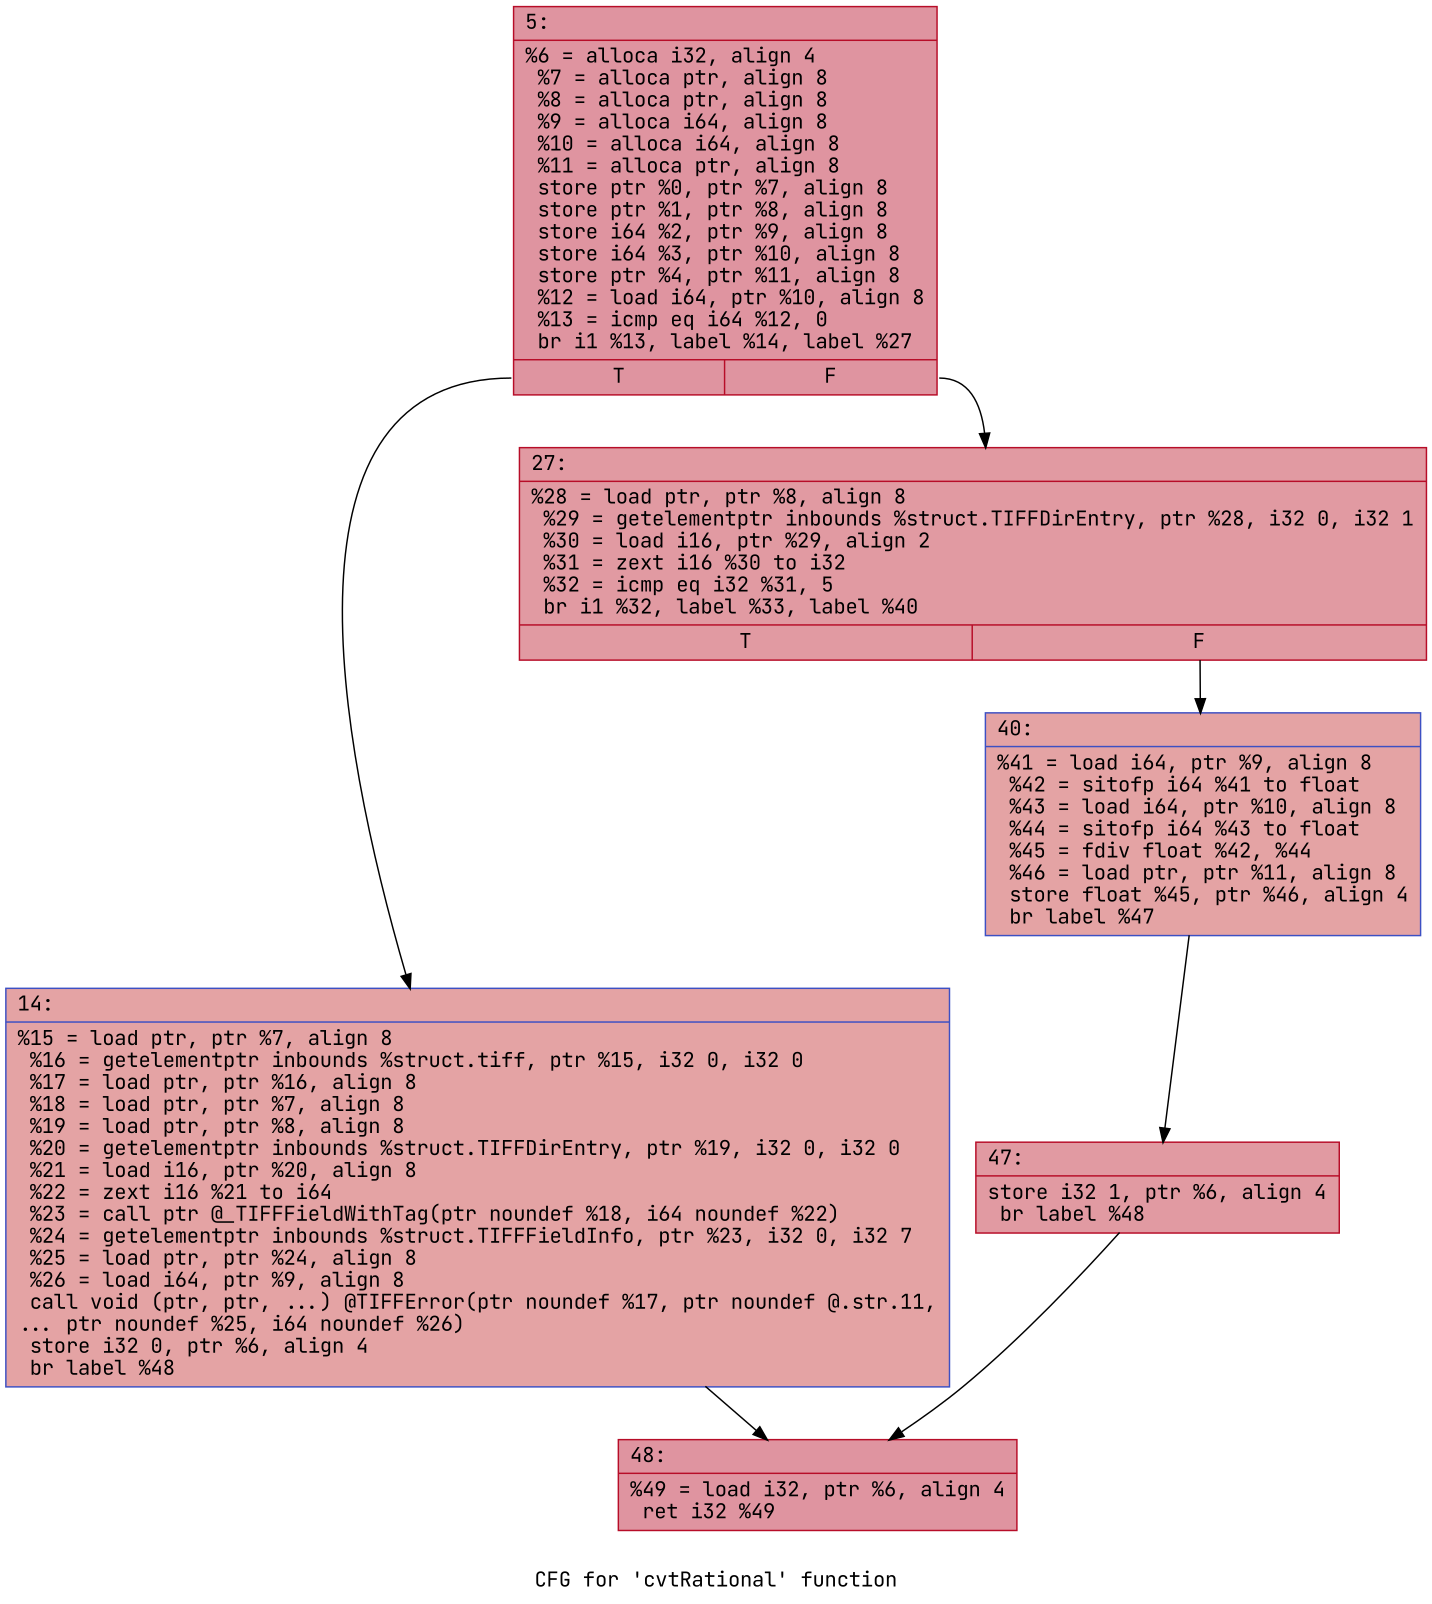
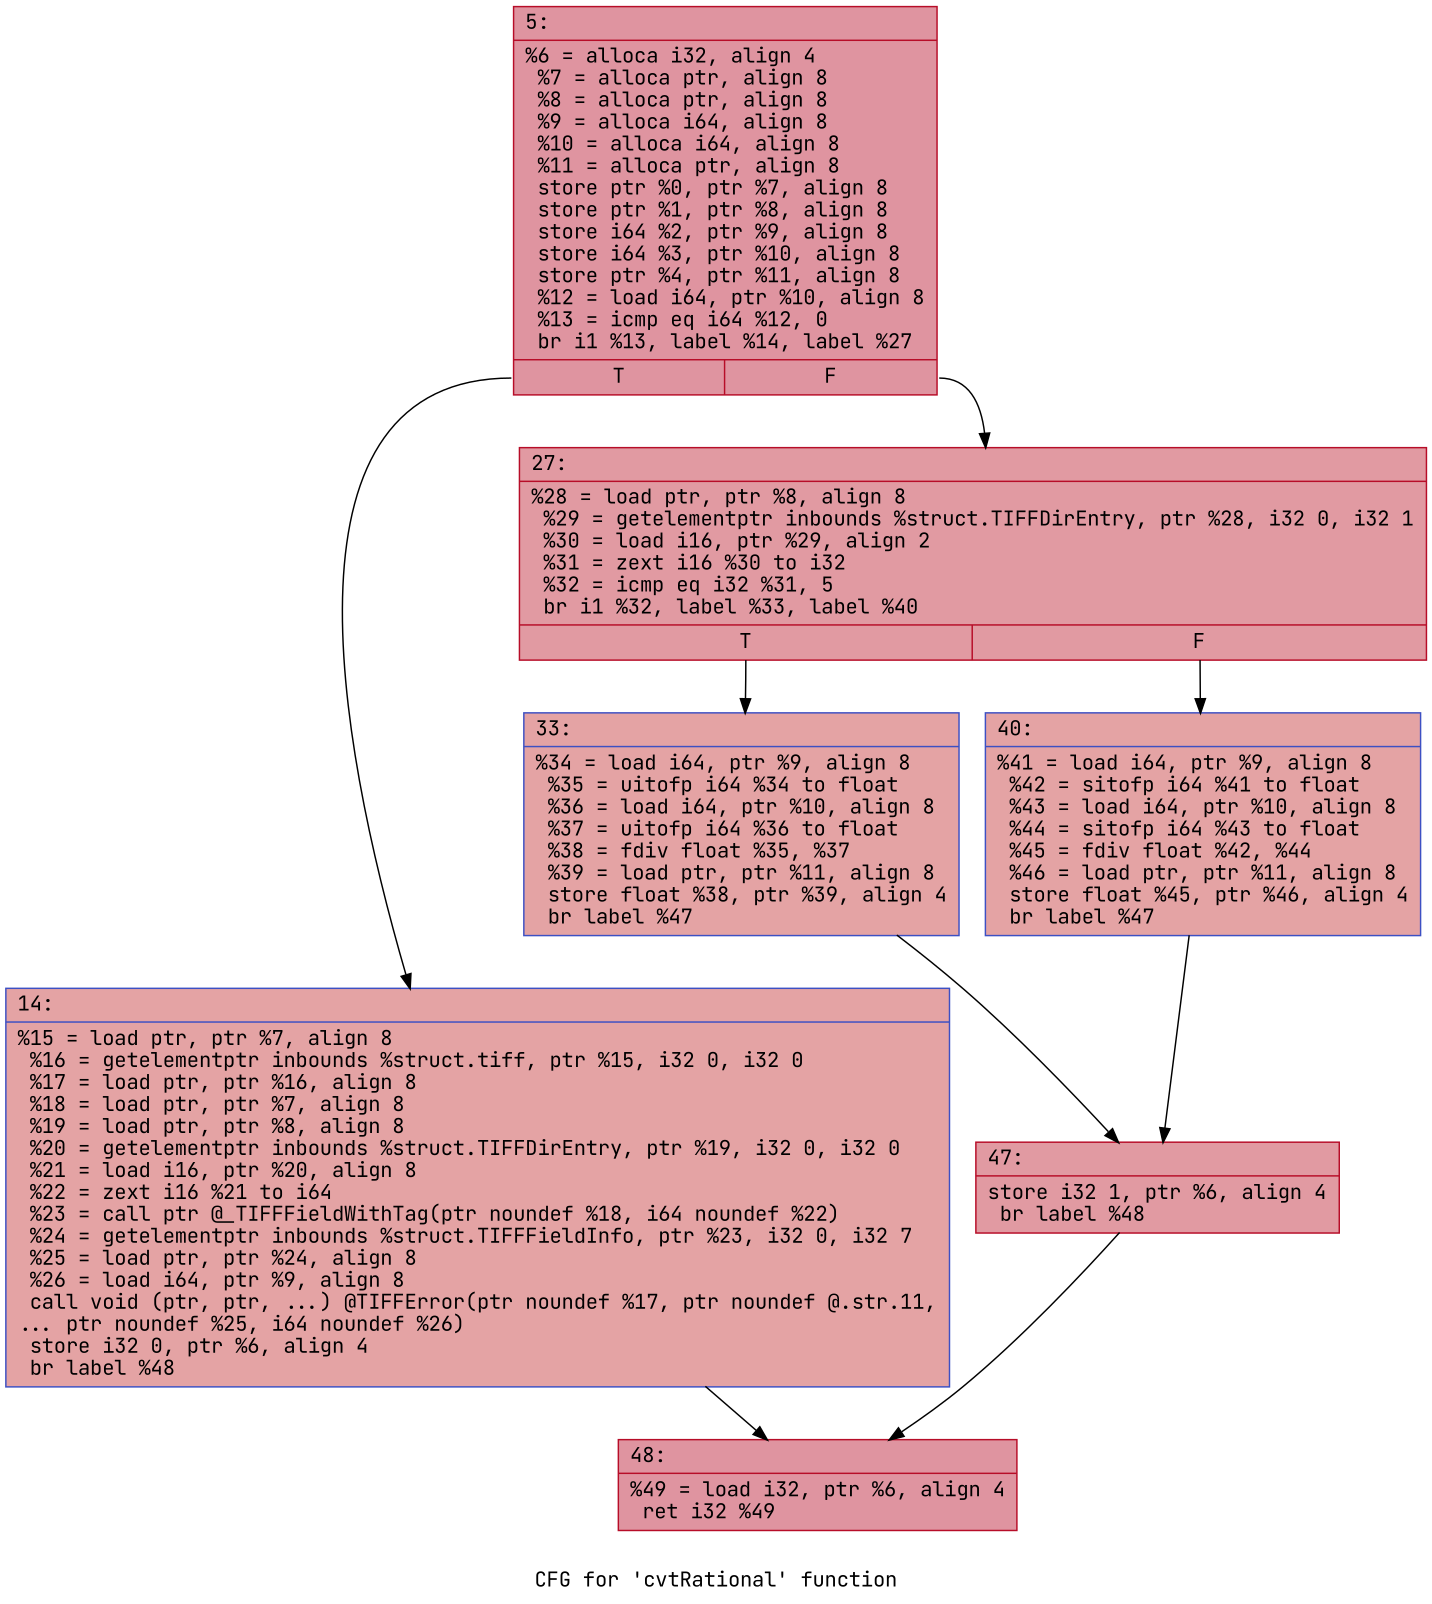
node "33:": added
